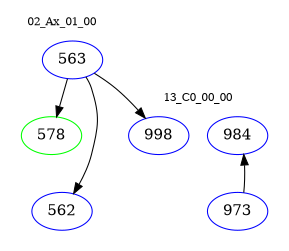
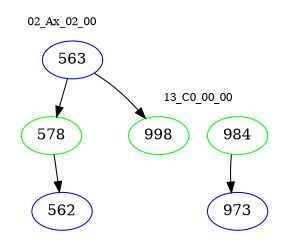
cluster "02_Ax_01_00": label "02_Ax_01_00" -> "02_Ax_02_00"
edge "563" -> "562": now "578" -> "562"
node "998": color blue -> green
node "984": color blue -> green
edge "973" -> "984": reversed
